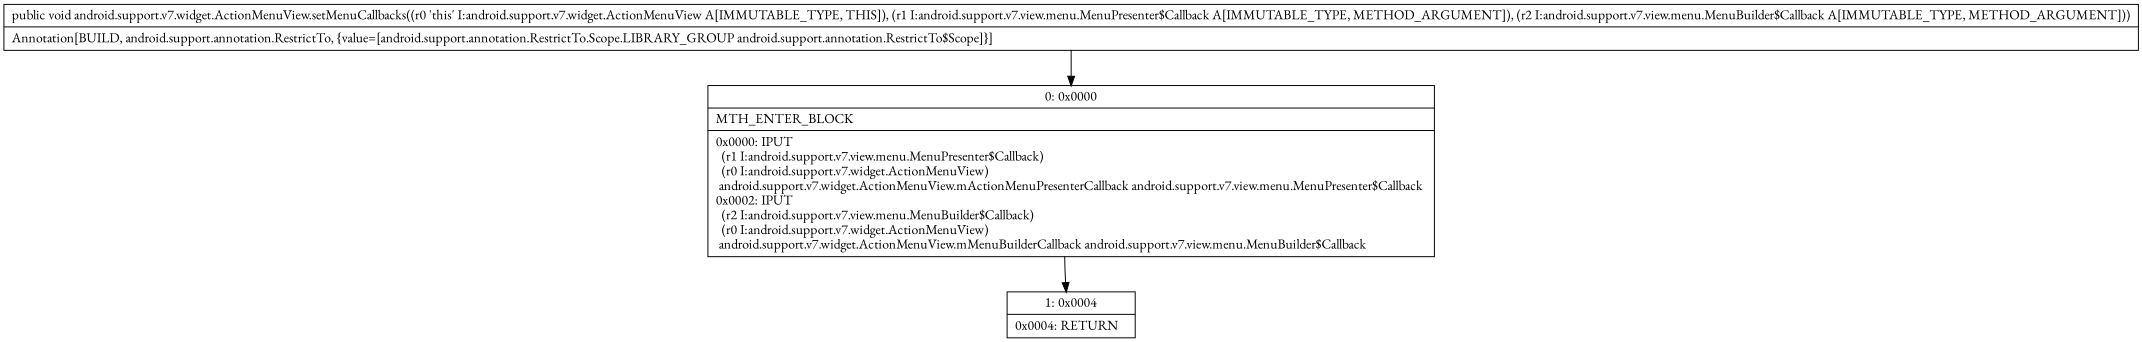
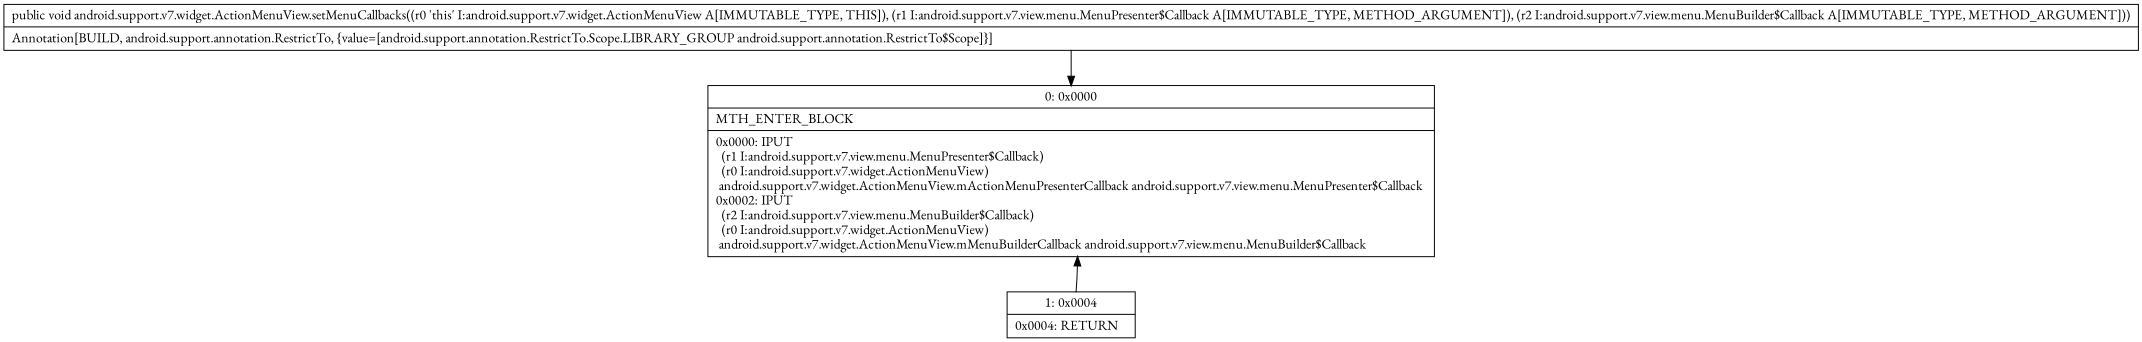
edge "0: 0x0000" -> "1: 0x0004": reversed
